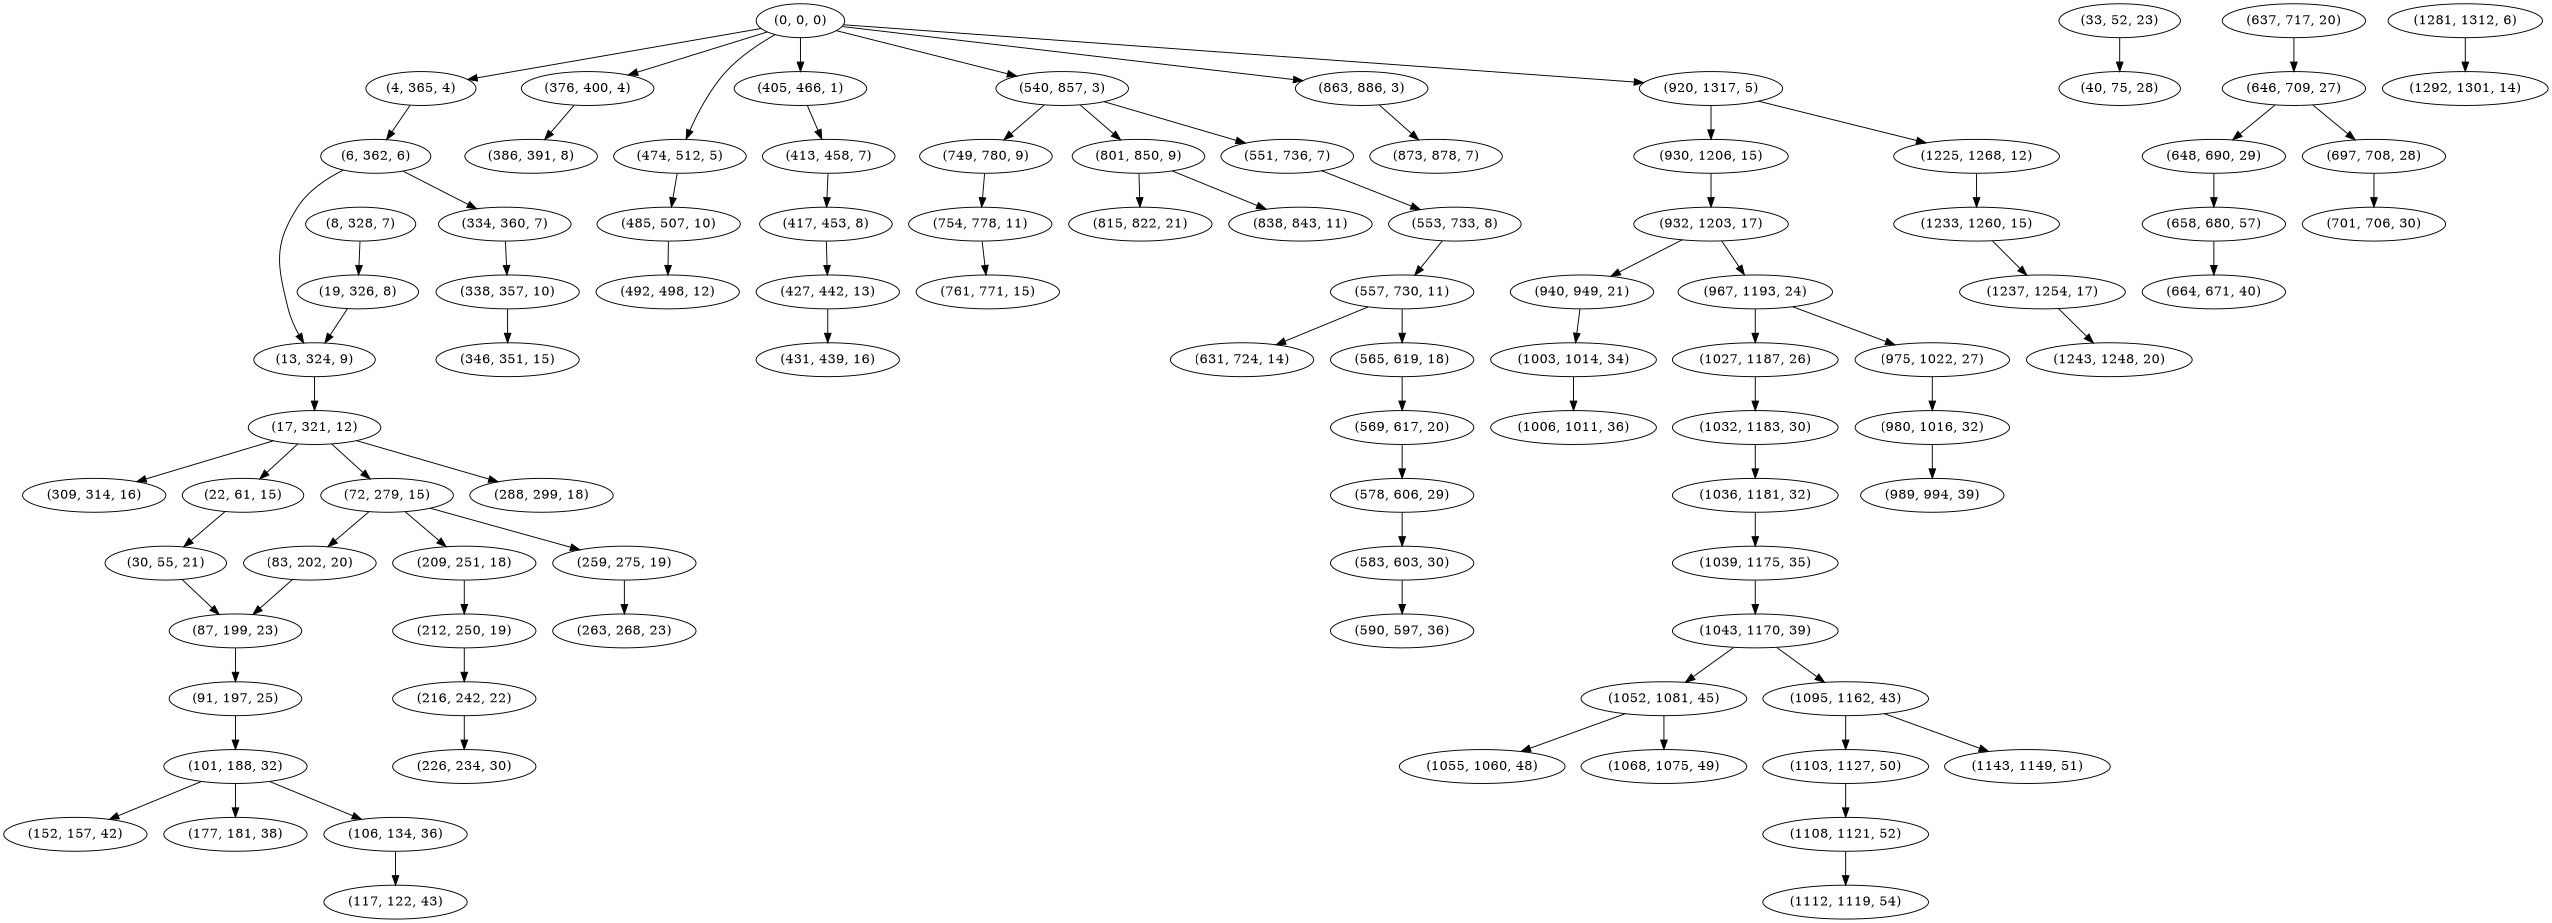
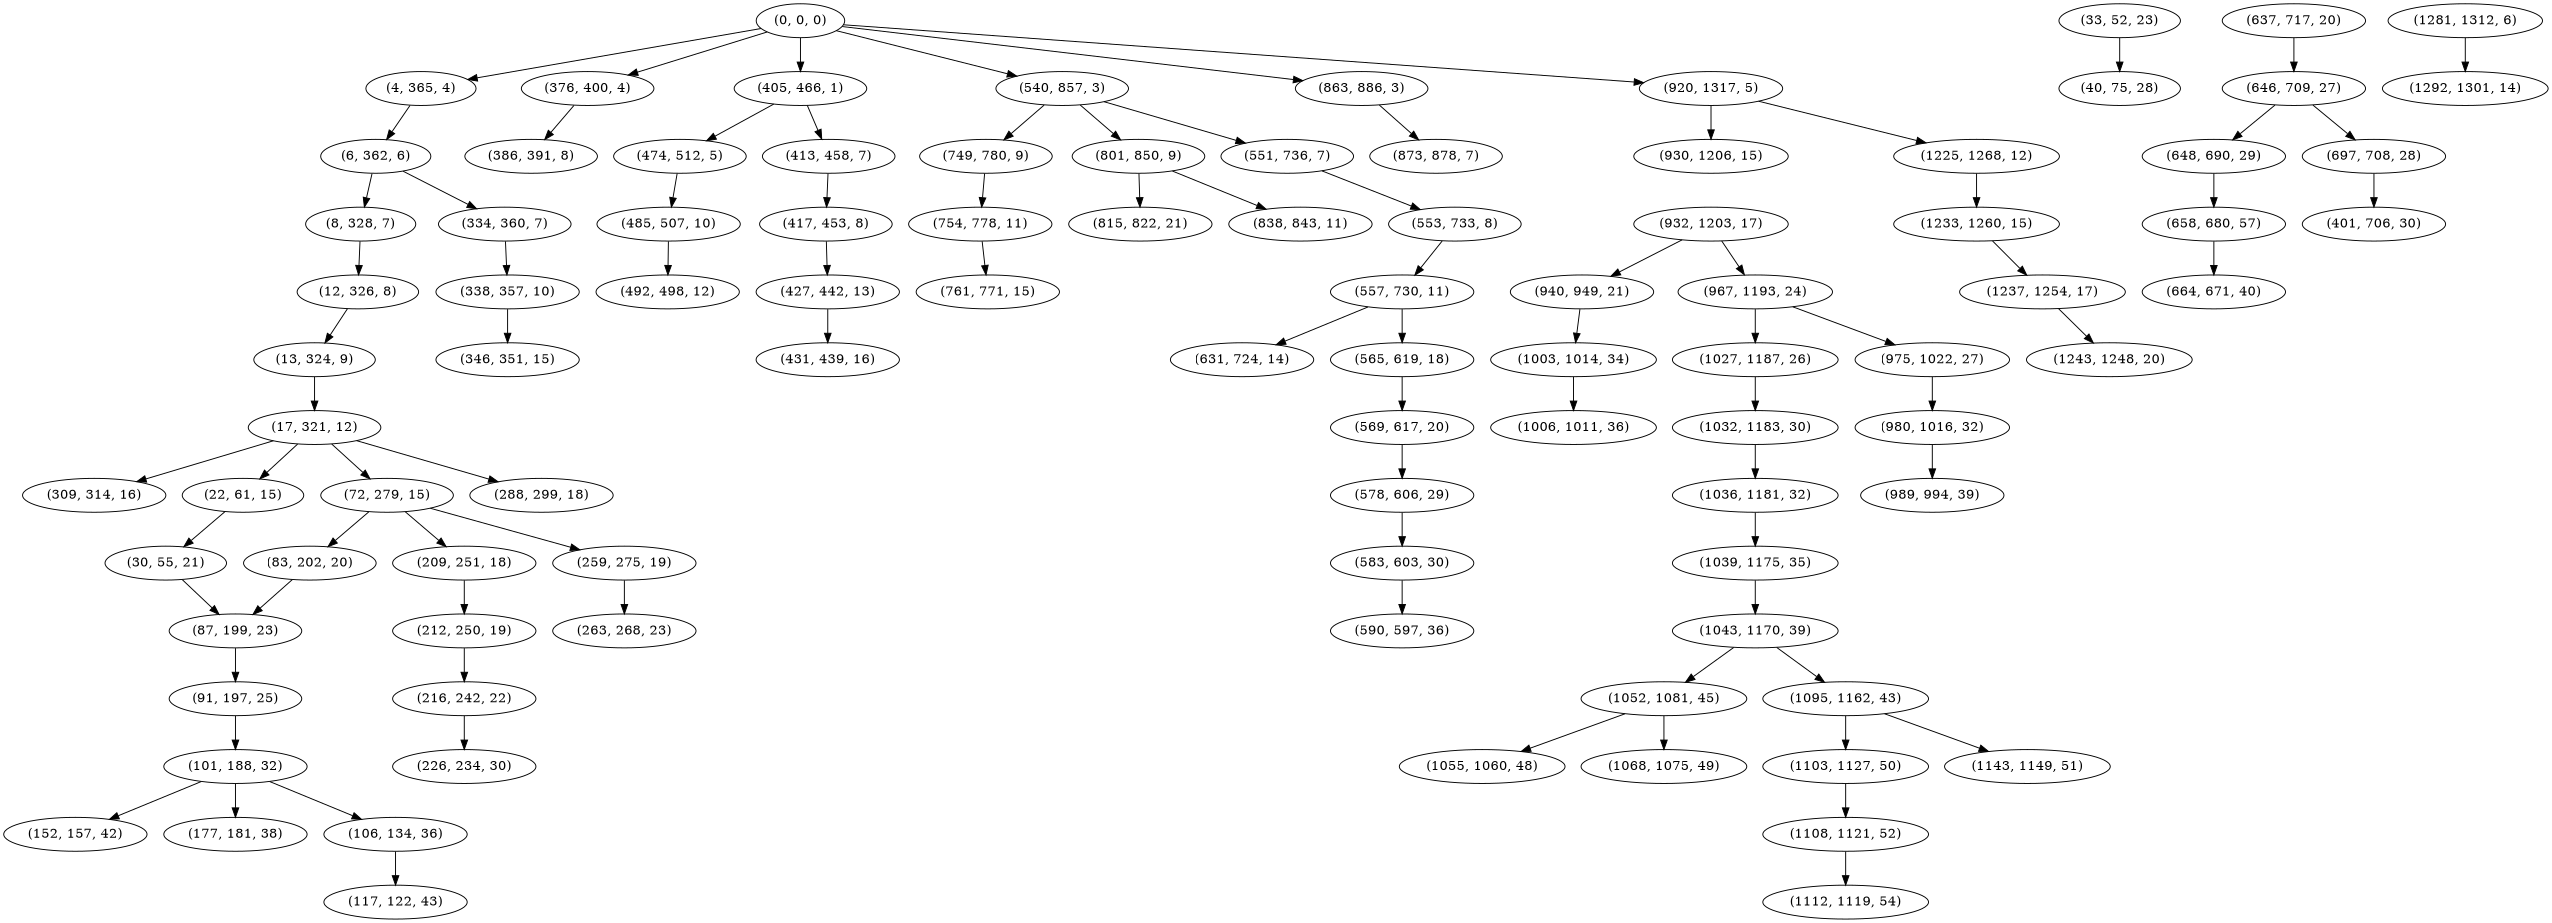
edge "(0, 0, 0)" -> "(474, 512, 5)": now "(405, 466, 1)" -> "(474, 512, 5)"
edge "(930, 1206, 15)" -> "(932, 1203, 17)": removed
node "(701, 706, 30)": label "(701, 706, 30)" -> "(401, 706, 30)"
edge "(6, 362, 6)" -> "(13, 324, 9)": now "(6, 362, 6)" -> "(8, 328, 7)"
node "(19, 326, 8)": label "(19, 326, 8)" -> "(12, 326, 8)"
